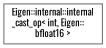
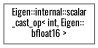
node "Eigen::internal::internal _cast_op< int, Eigen:: bfloat16 >": label "Eigen::internal::internal _cast_op< int, Eigen:: bfloat16 >" -> "Eigen::internal::scalar _cast_op< int, Eigen:: bfloat16 >"
